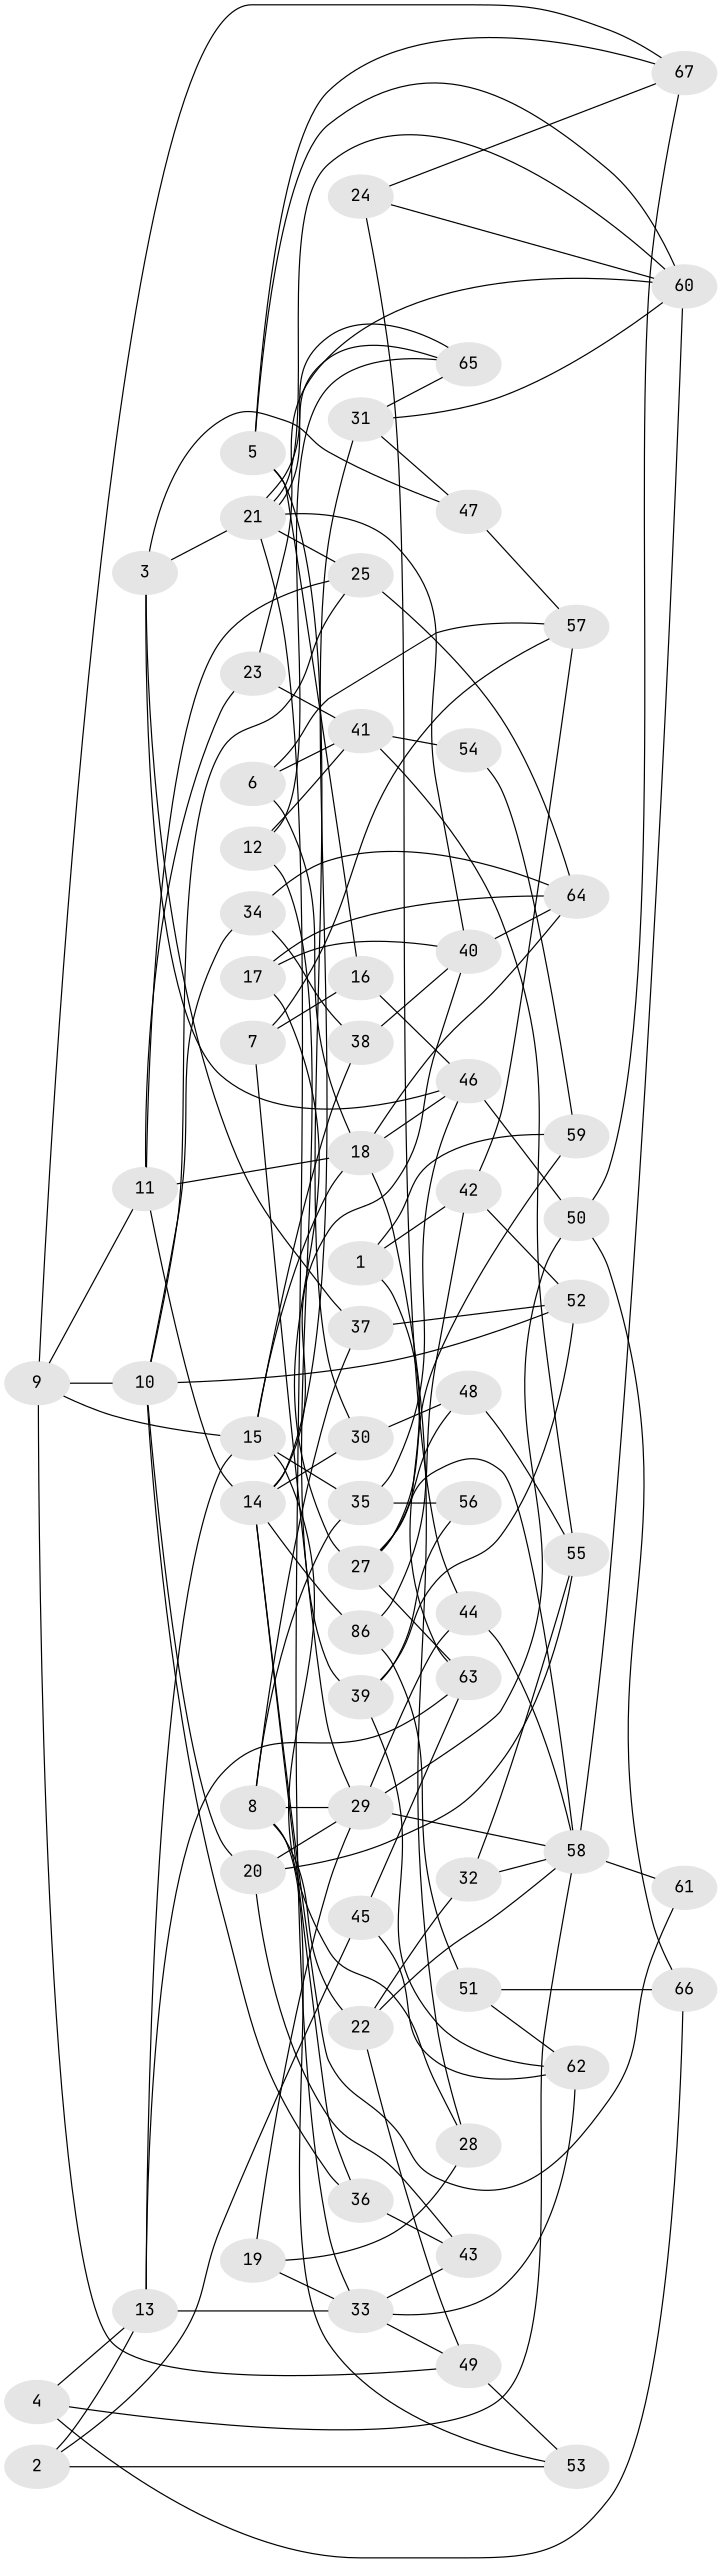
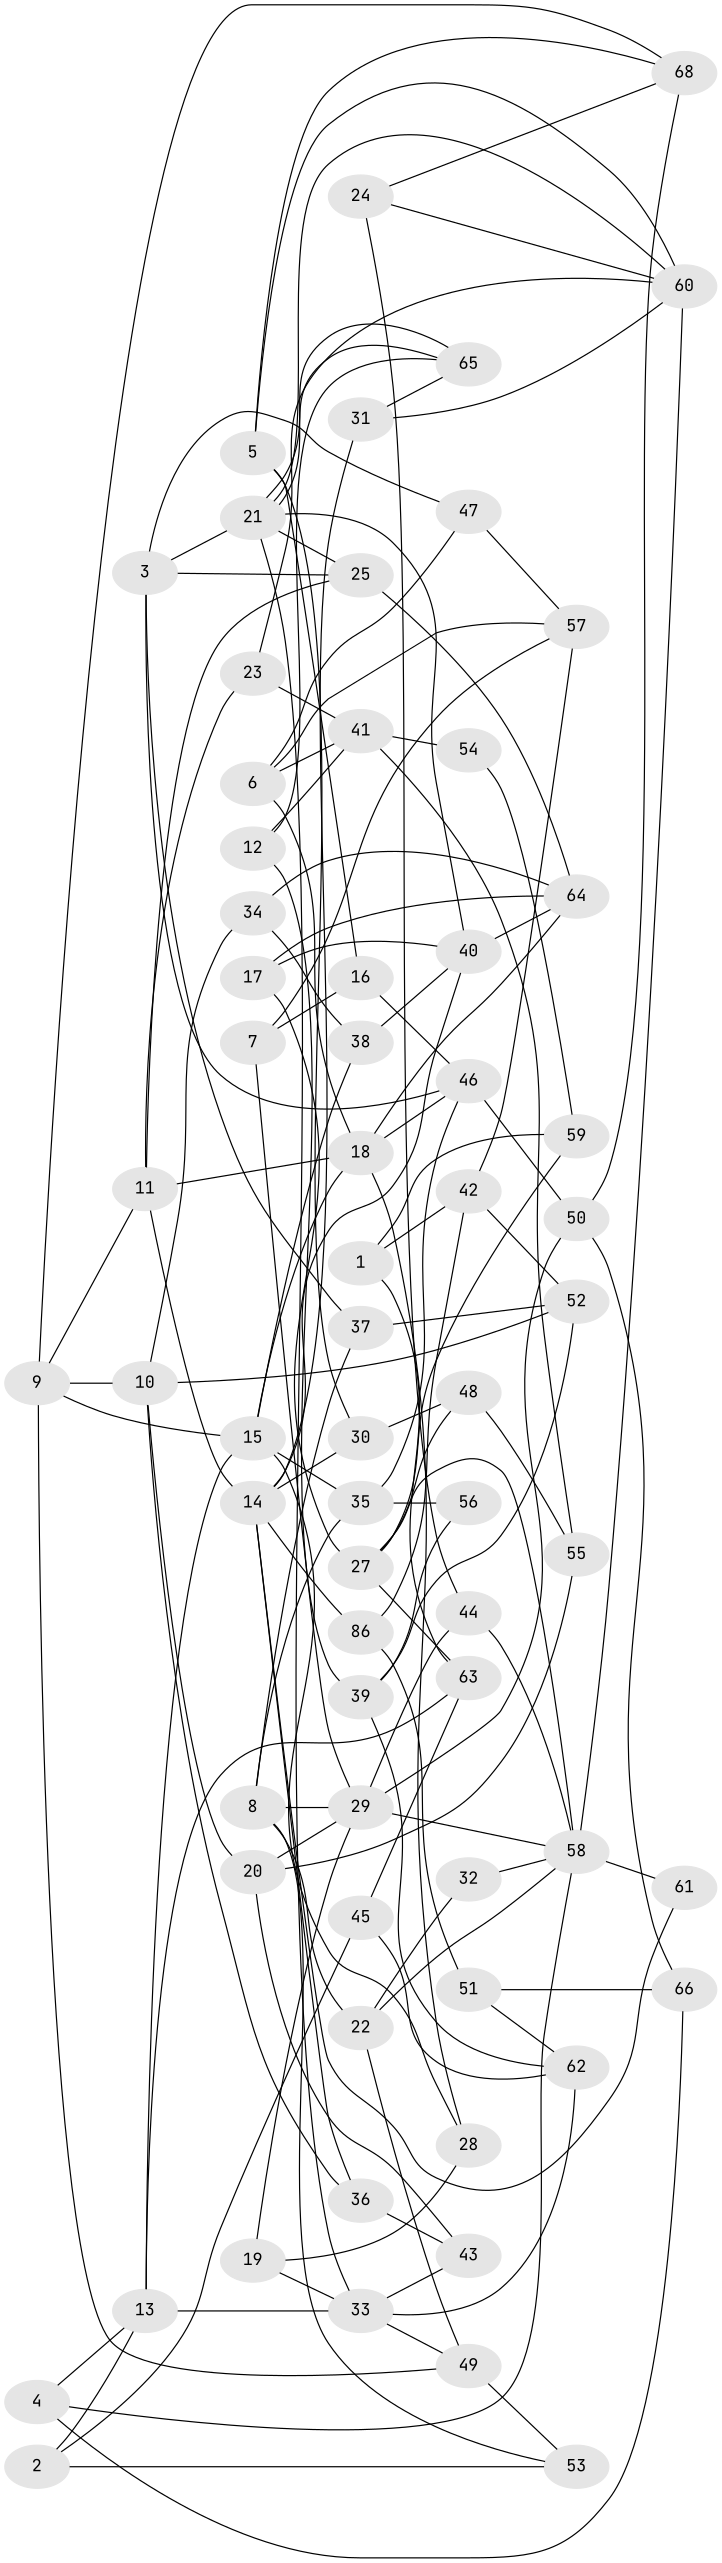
node "67": label "67" -> "68"
edge "31" -- "47": now "6" -- "47"
edge "25" -- "10": now "25" -- "3"
edge "55" -- "32": removed
